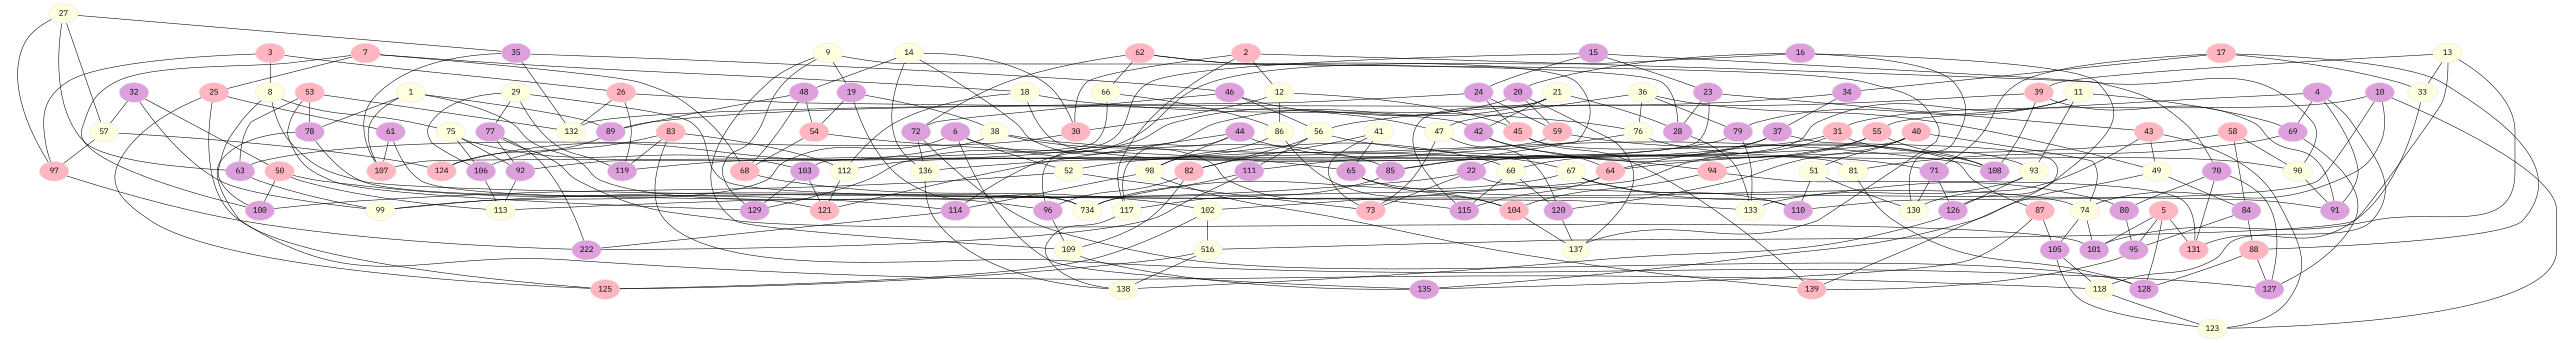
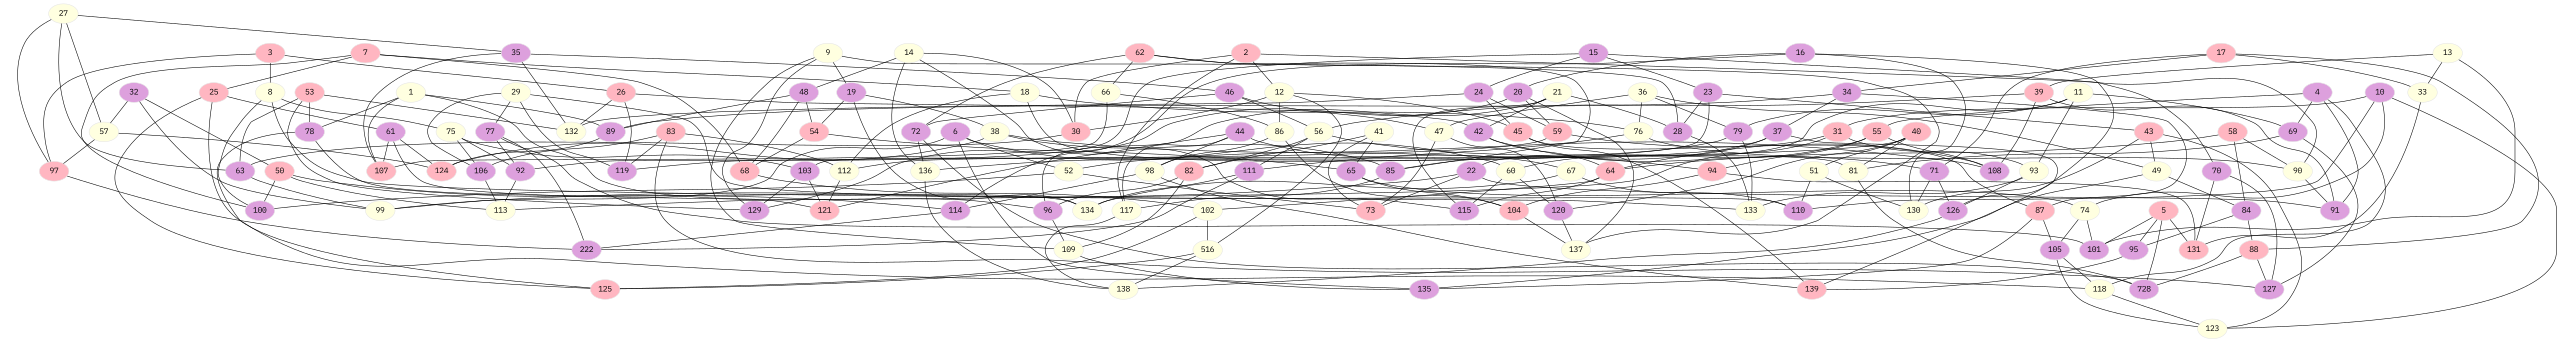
edge "34" -- "87": added
edge "40" -- "74": now "40" -- "81"
edge "61" -- "124": added
node "734": label "734" -> "134"
node "80": removed
edge "13" -- "516": now "12" -- "516"
node "128": label "128" -> "728"
